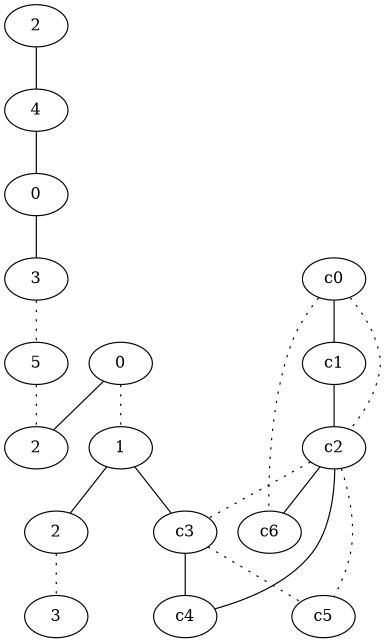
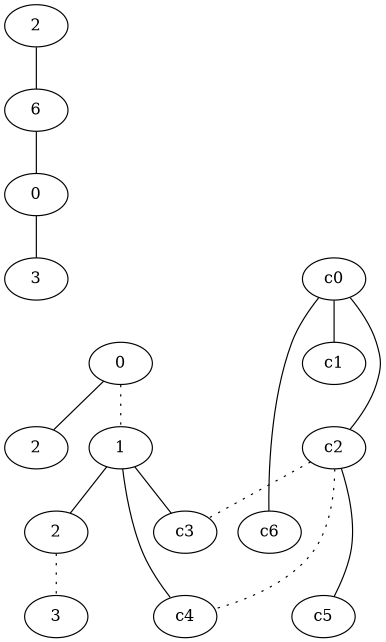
node "4": label "4" -> "6"
node "5": removed
edge "c0" -- "c2": style dotted -> solid
edge "c0" -- "c6": style dotted -> solid
edge "c1" -- "c2": removed
edge "c2" -- "c6": removed
edge "c2" -- "c5": style dotted -> solid
edge "c2" -- "c4": style solid -> dotted
edge "c3" -- "c5": removed
edge "c3" -- "c4": now "1" -- "c4"
